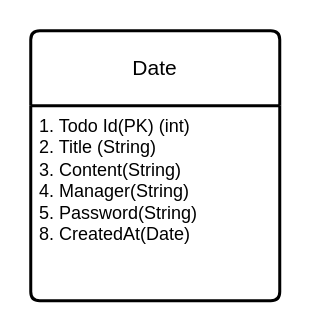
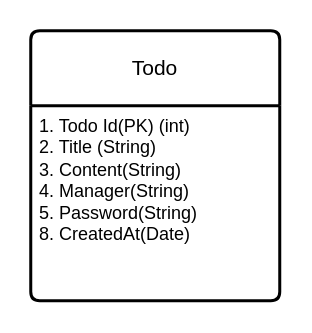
node "Date": label "Date" -> "Todo"
